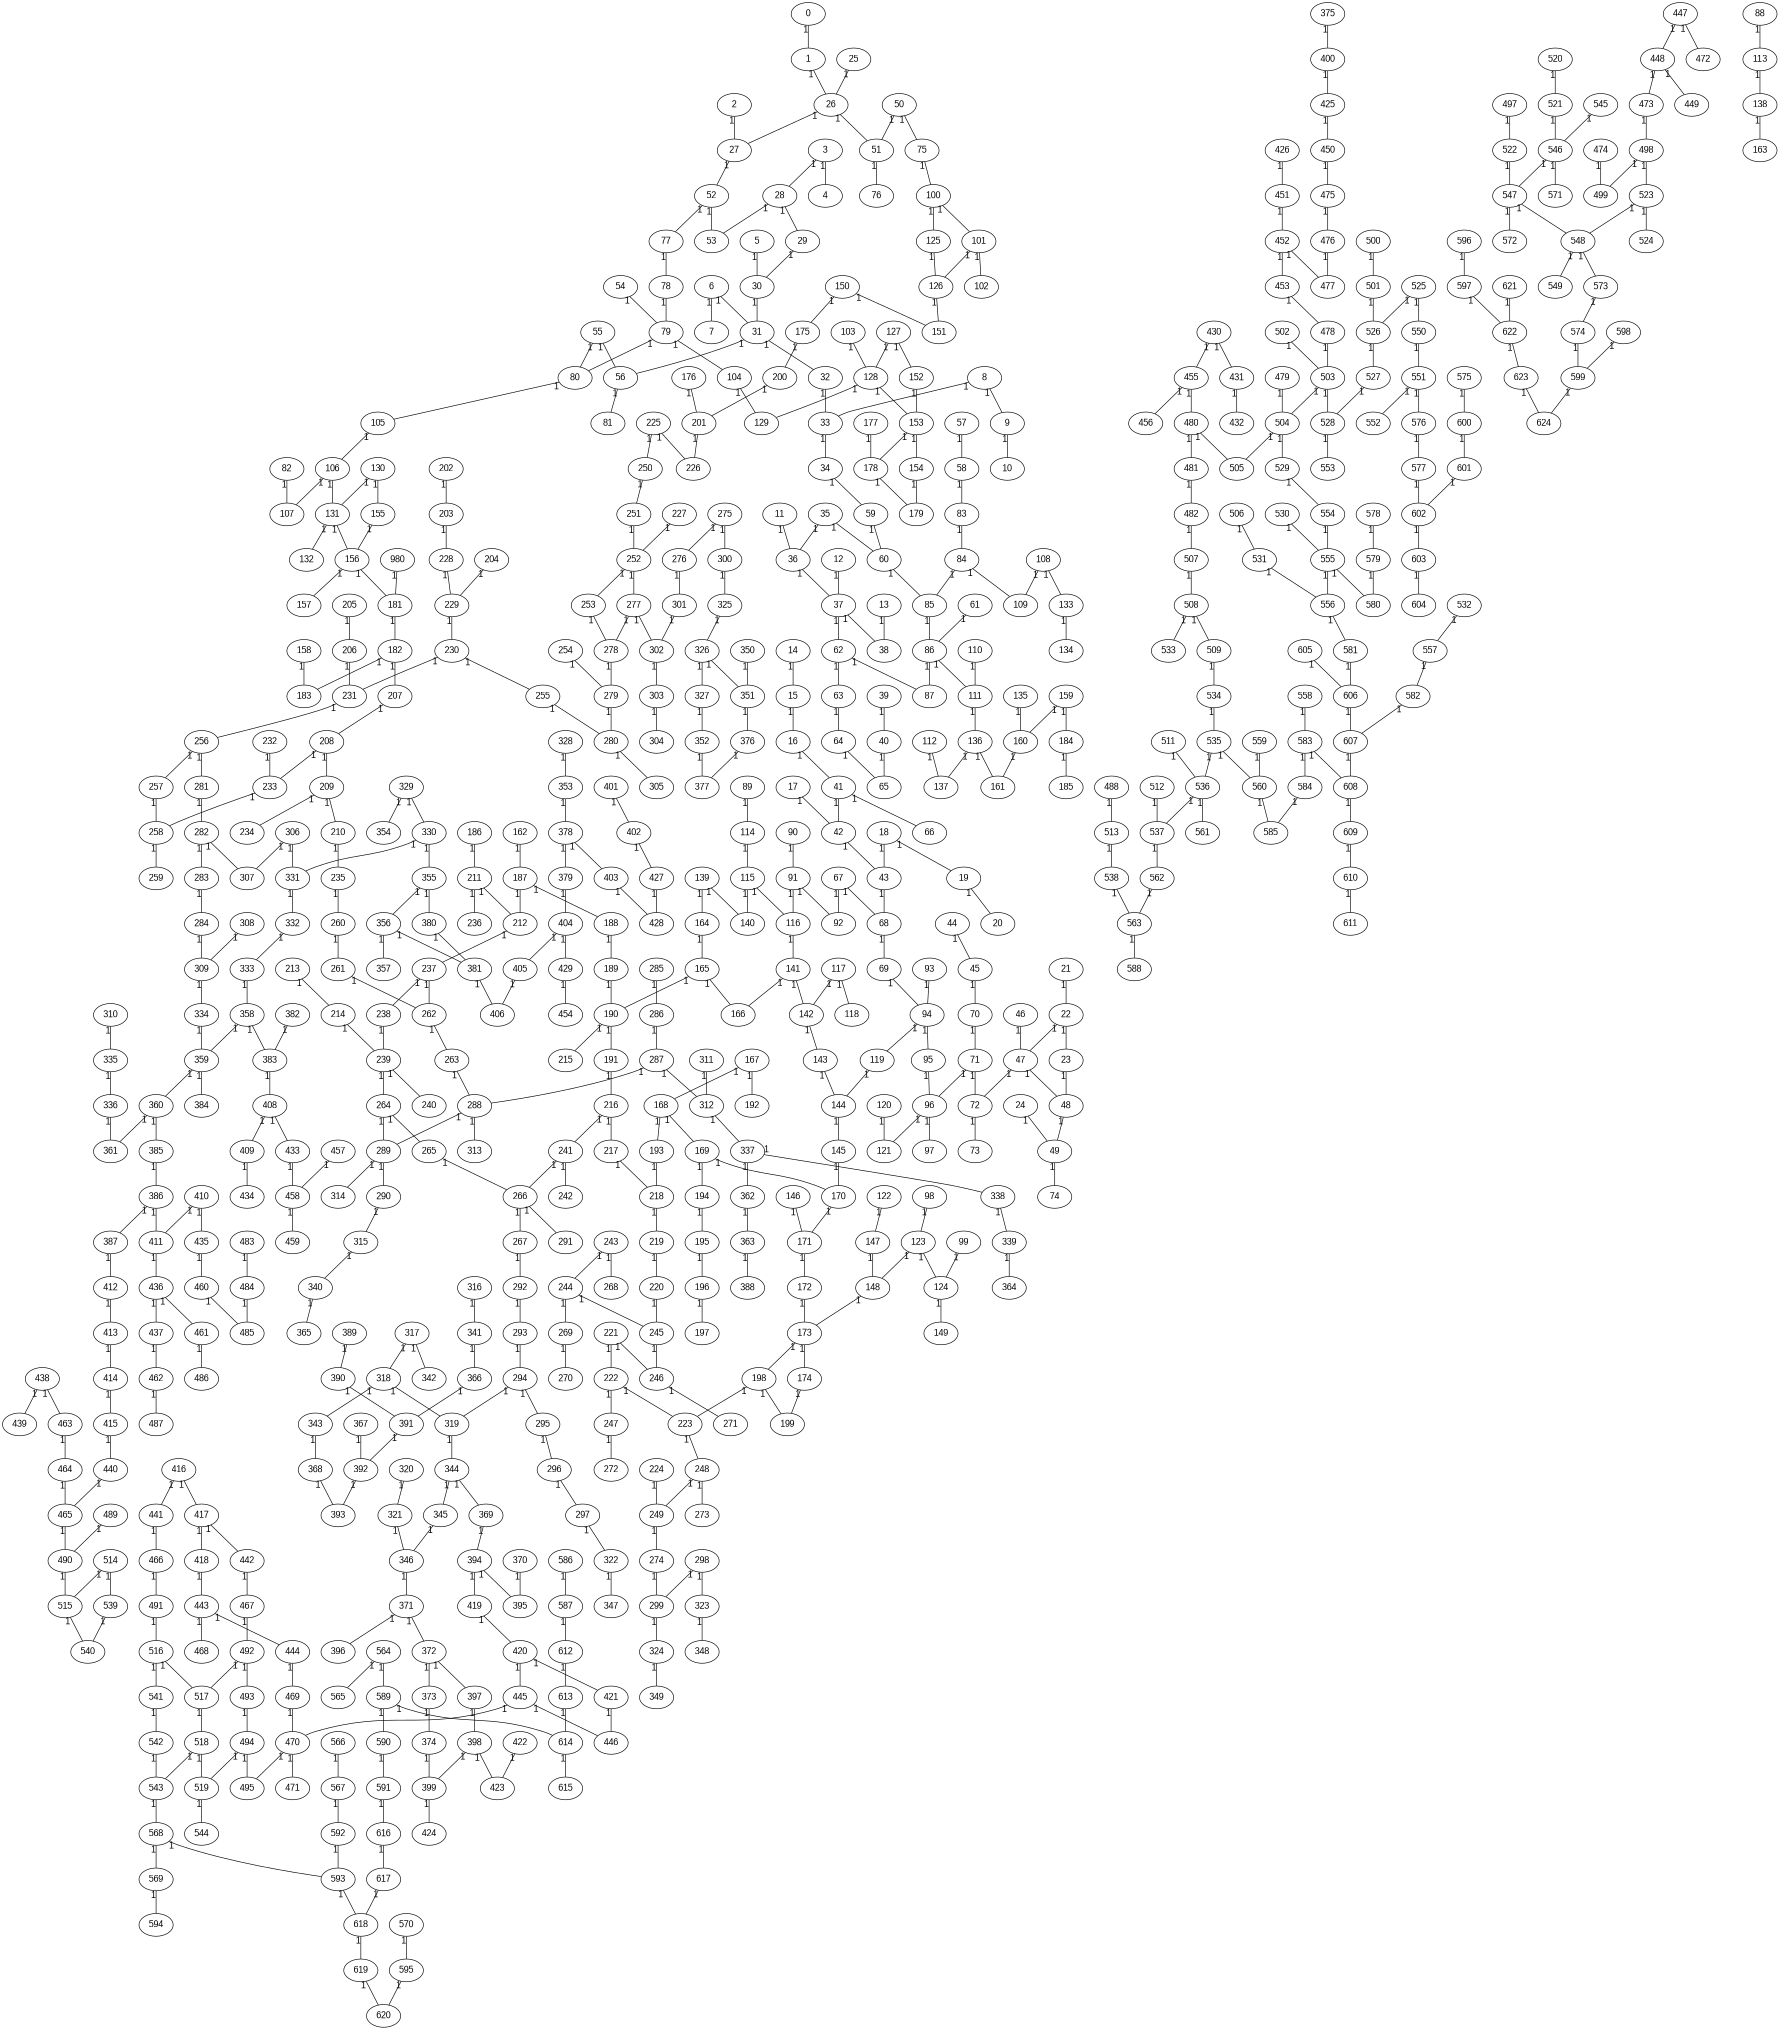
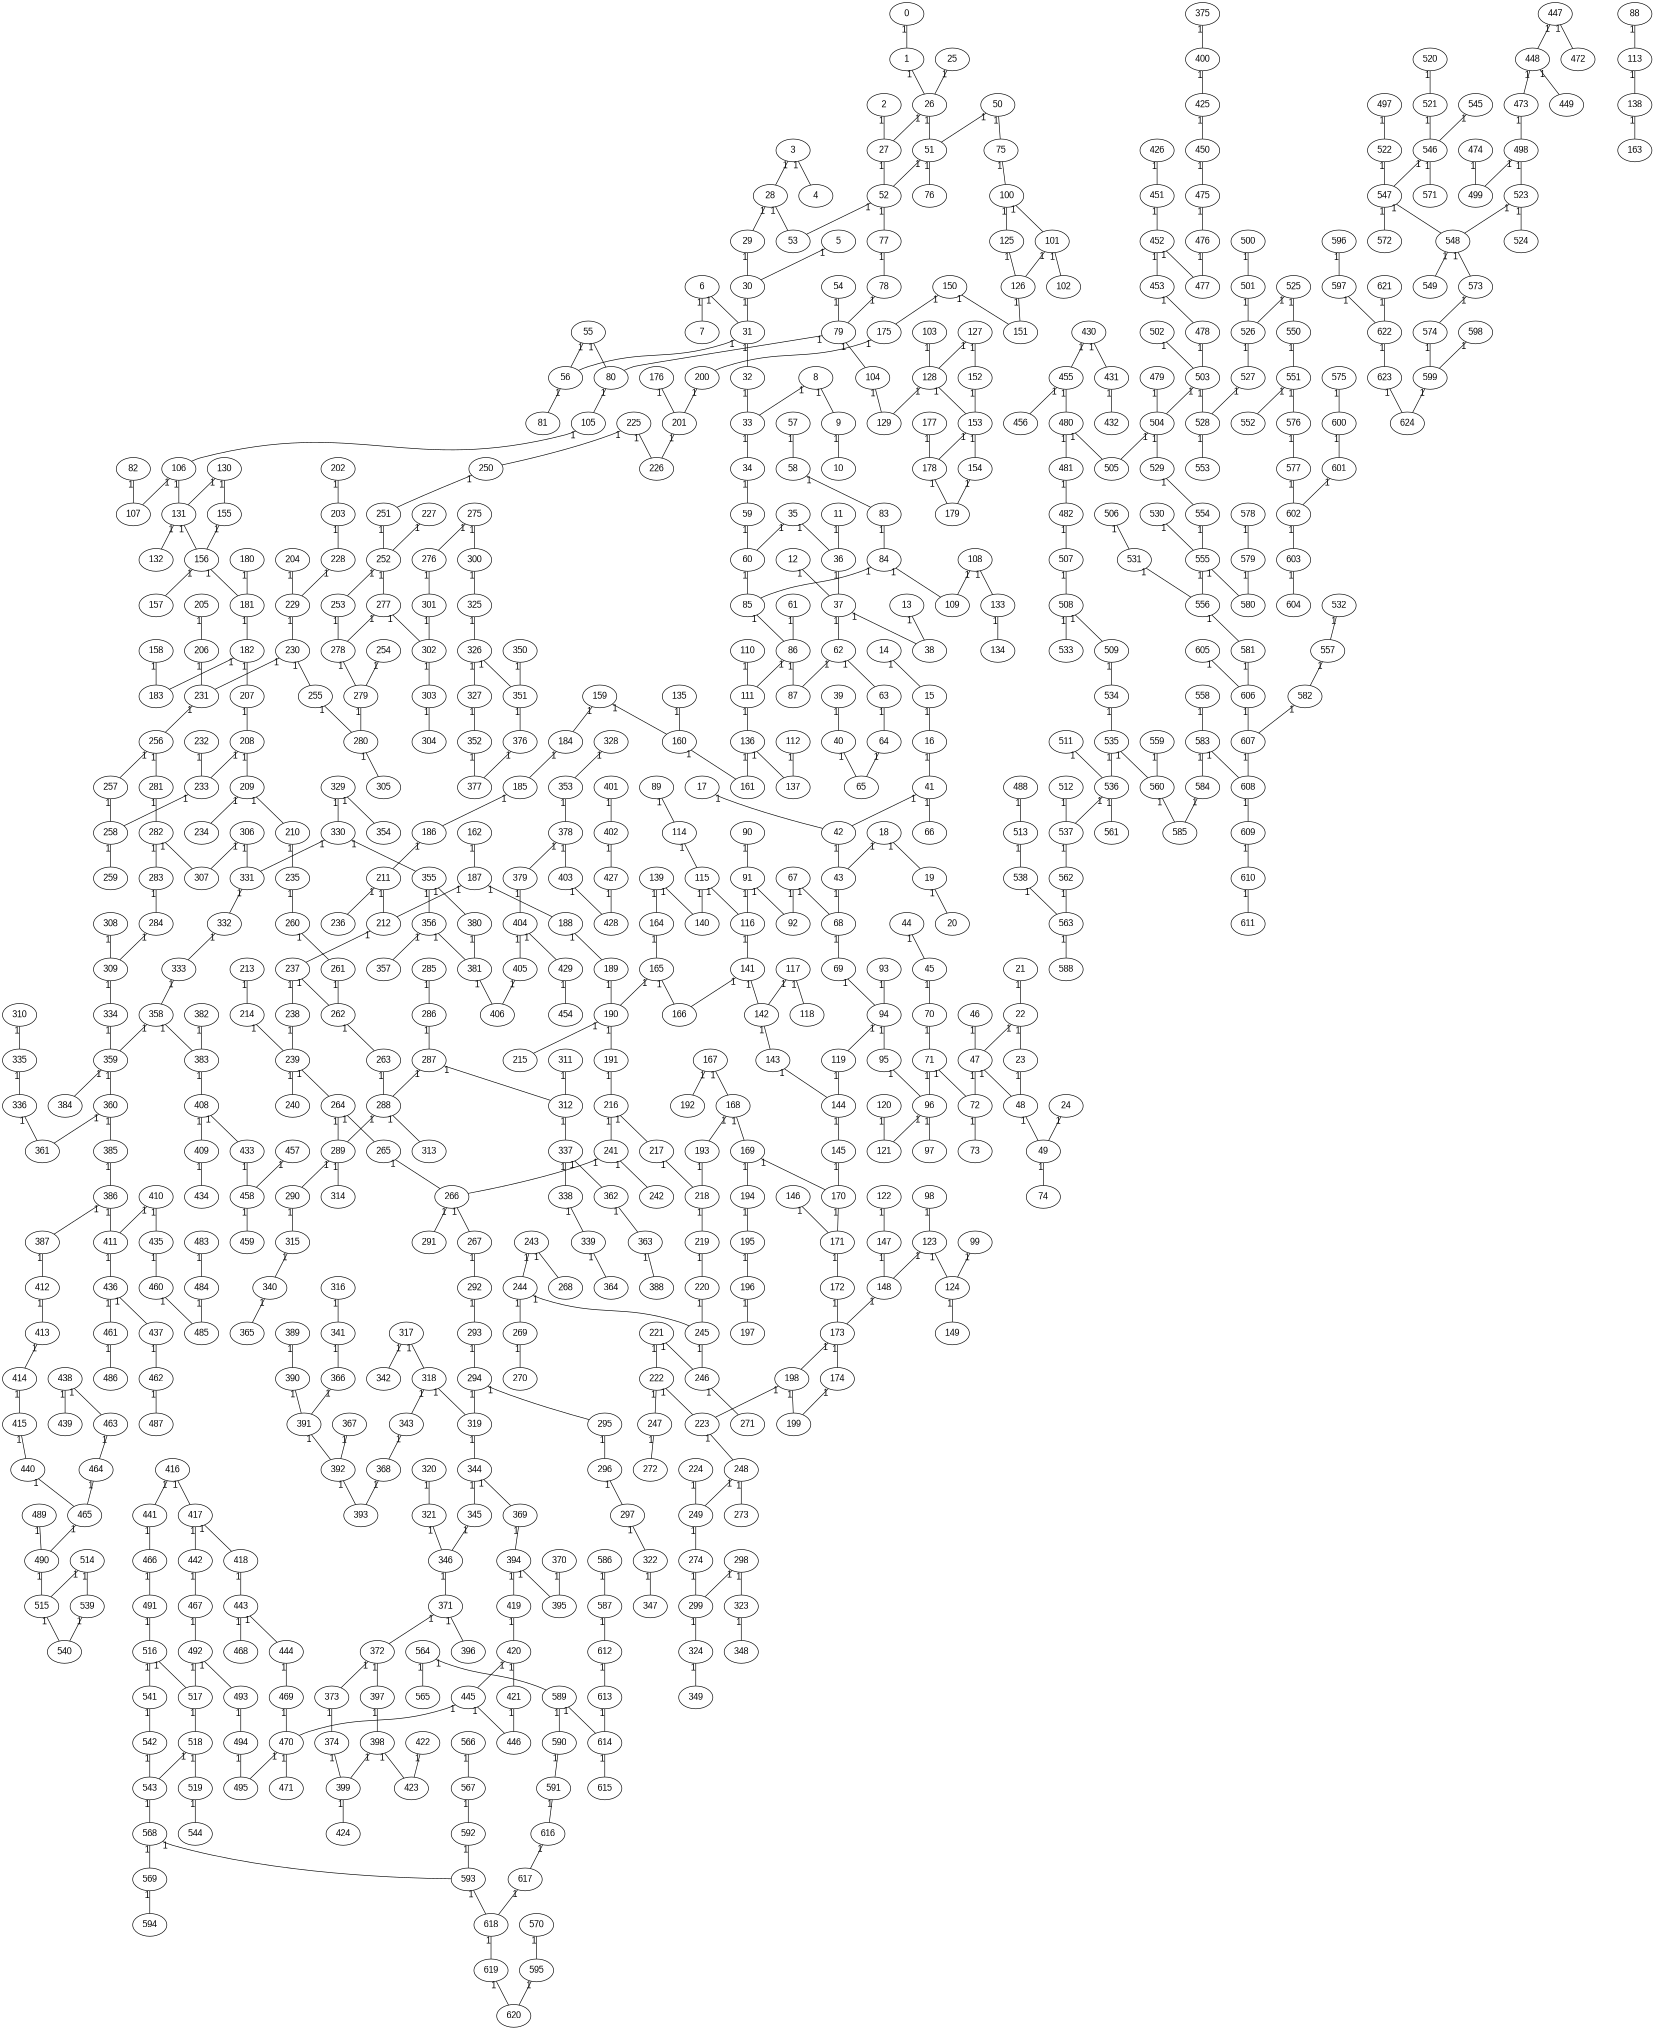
edge "51" -- "52": added
node "980": label "980" -> "180"
edge "185" -- "186": added
edge "494" -- "519": removed
